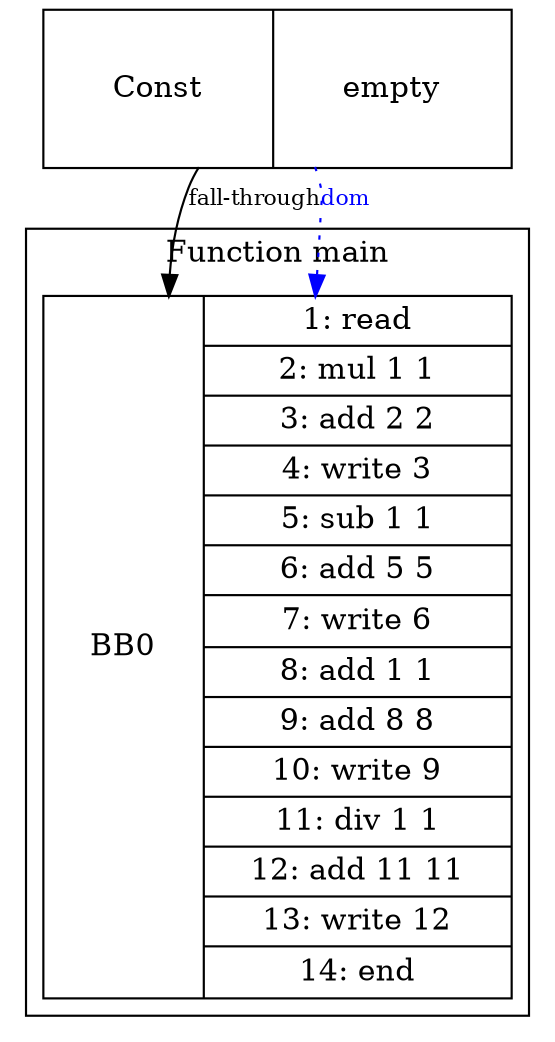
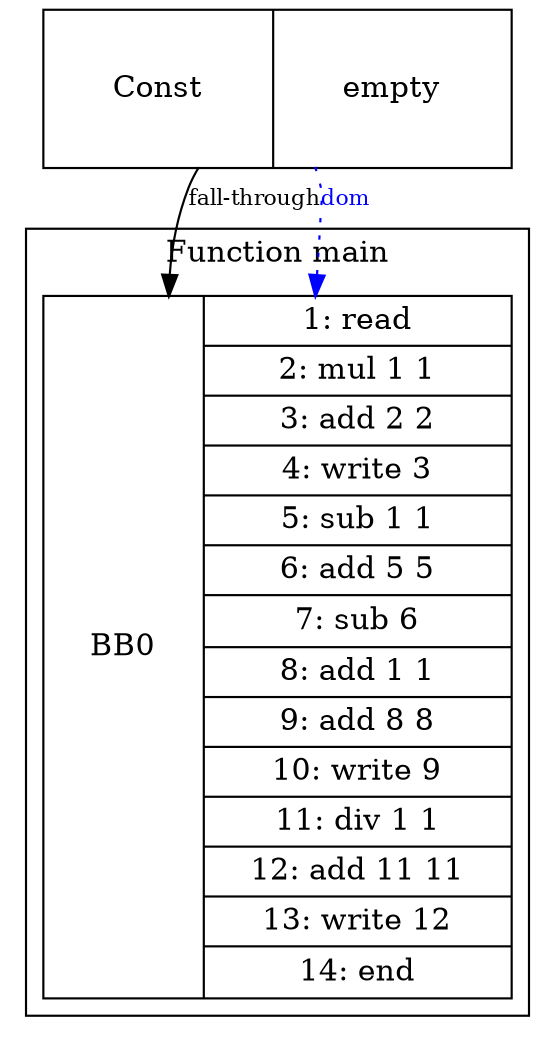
node "BB0": text "7: write 6" -> "7: sub 6"
